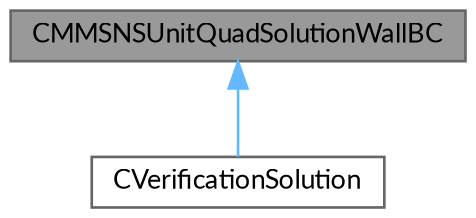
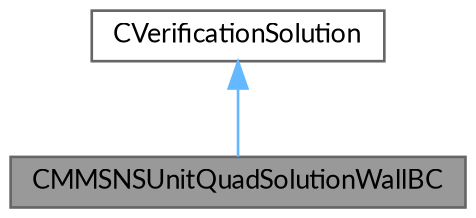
edge "CVerificationSolution" -> "CMMSNSUnitQuadSolutionWallBC": reversed
